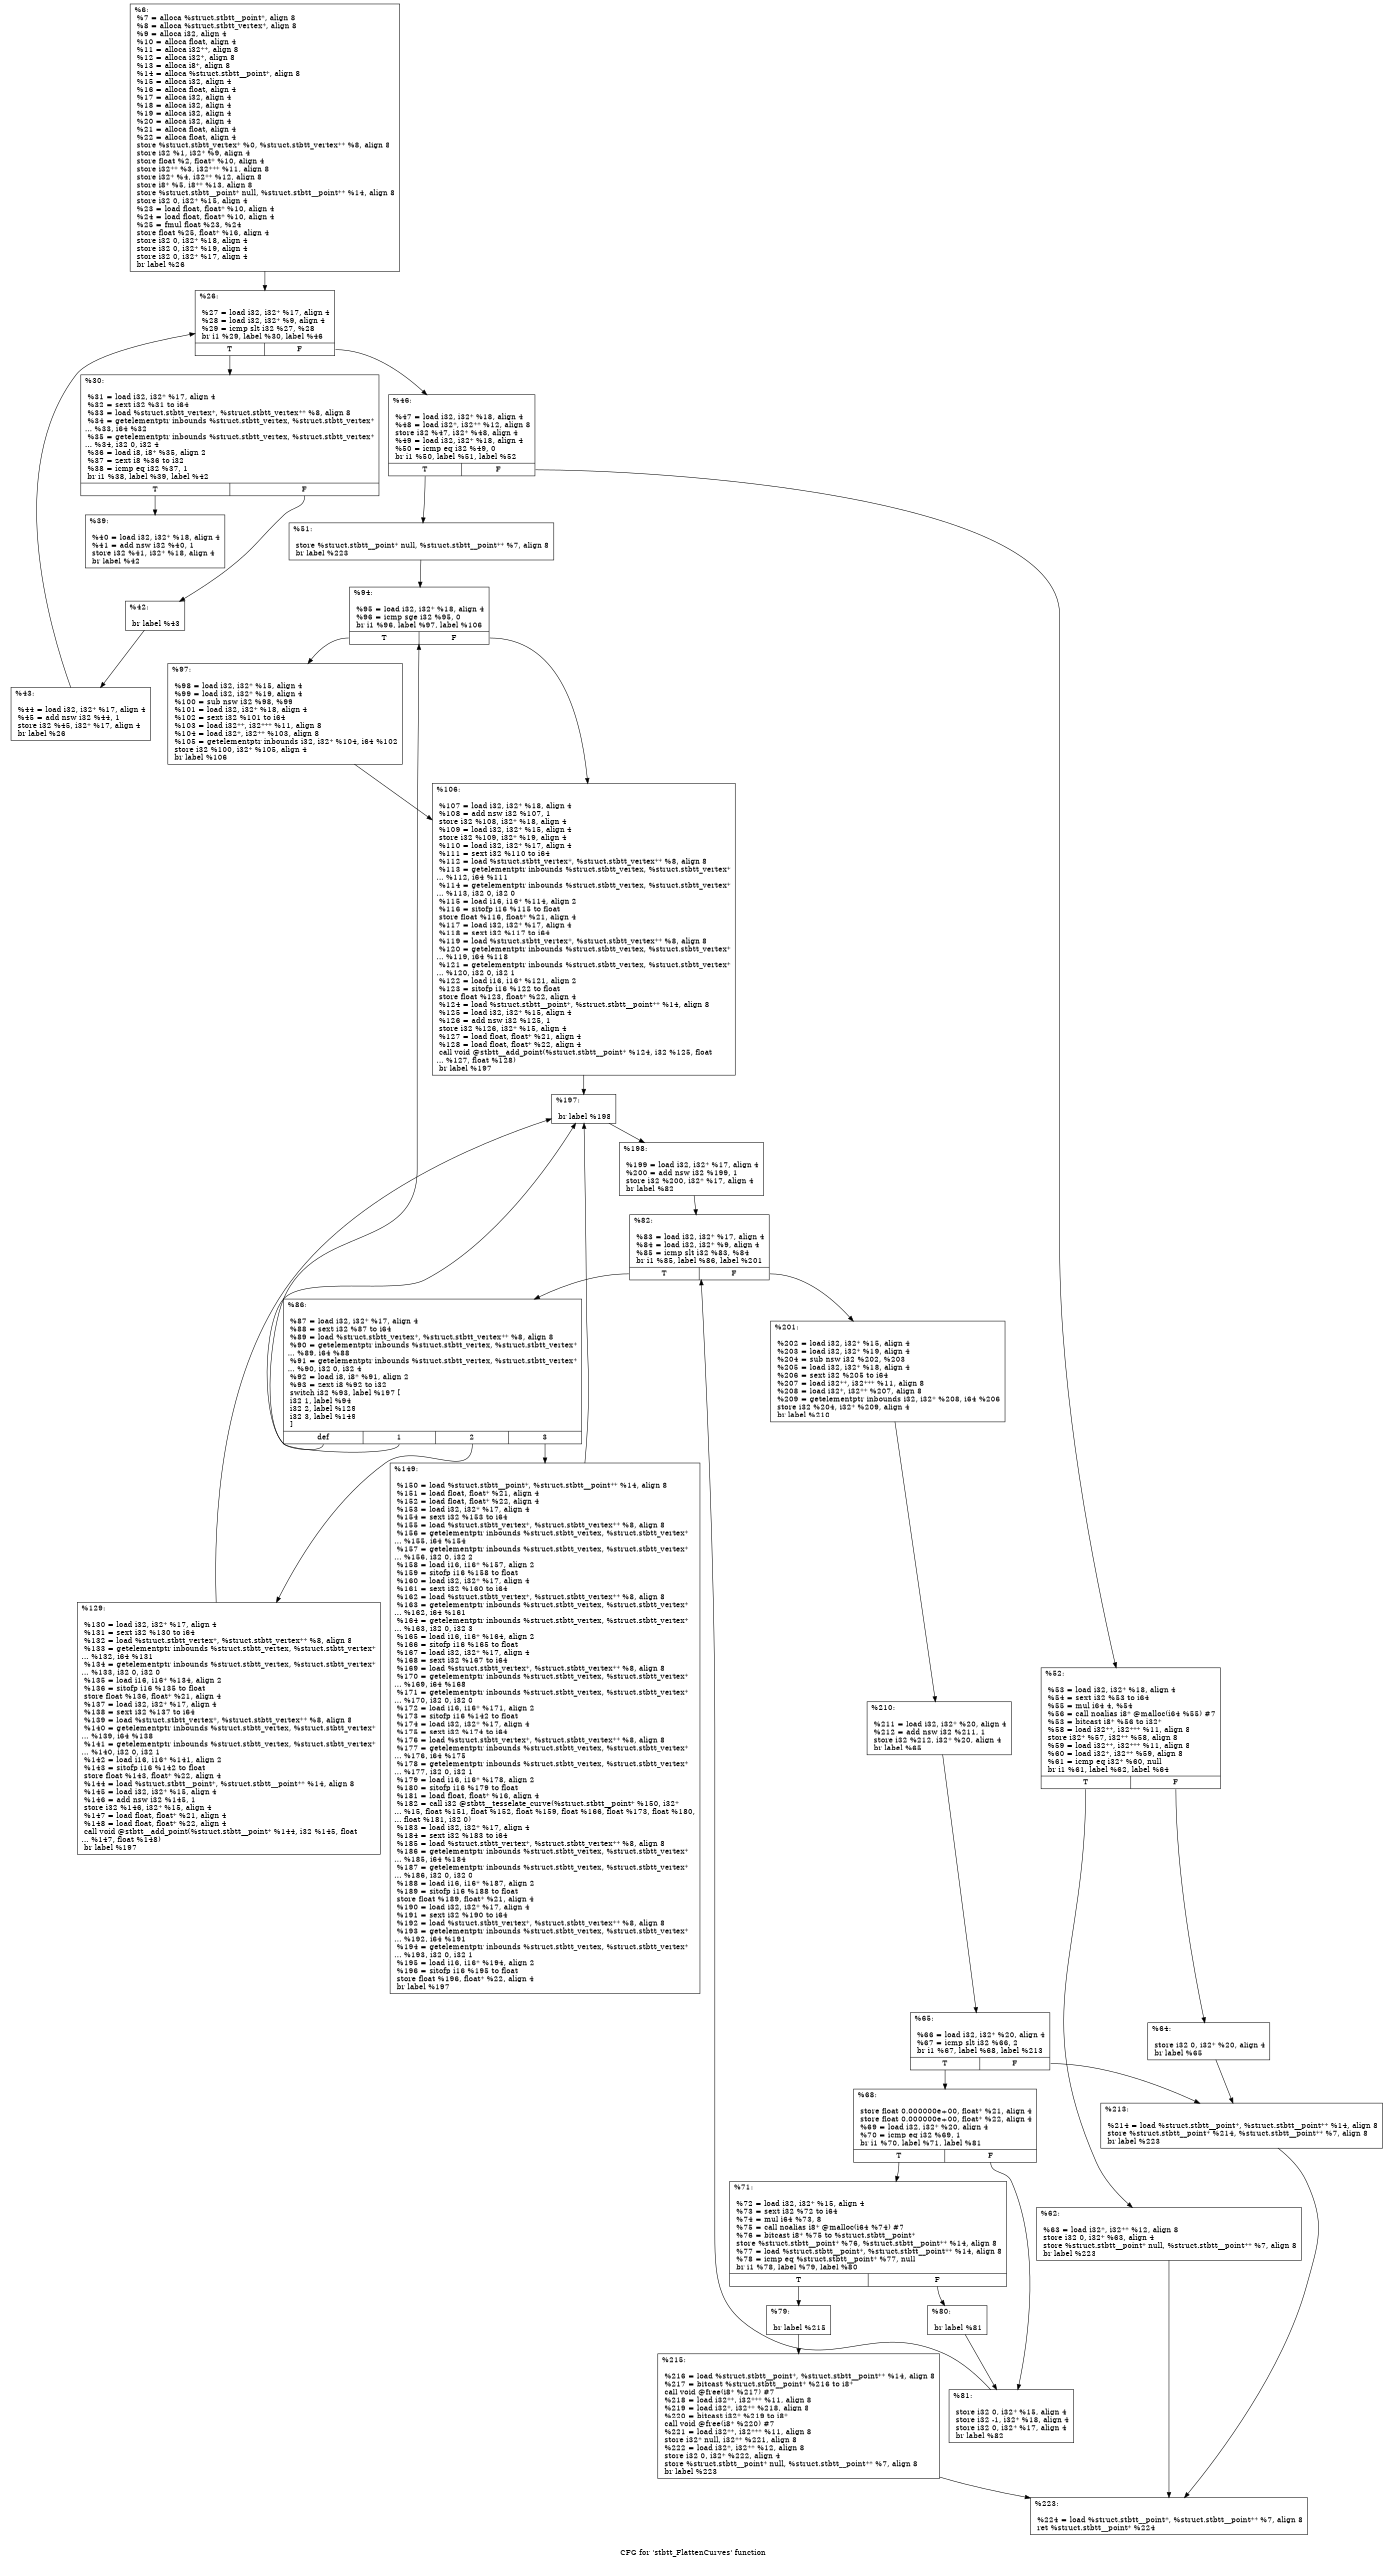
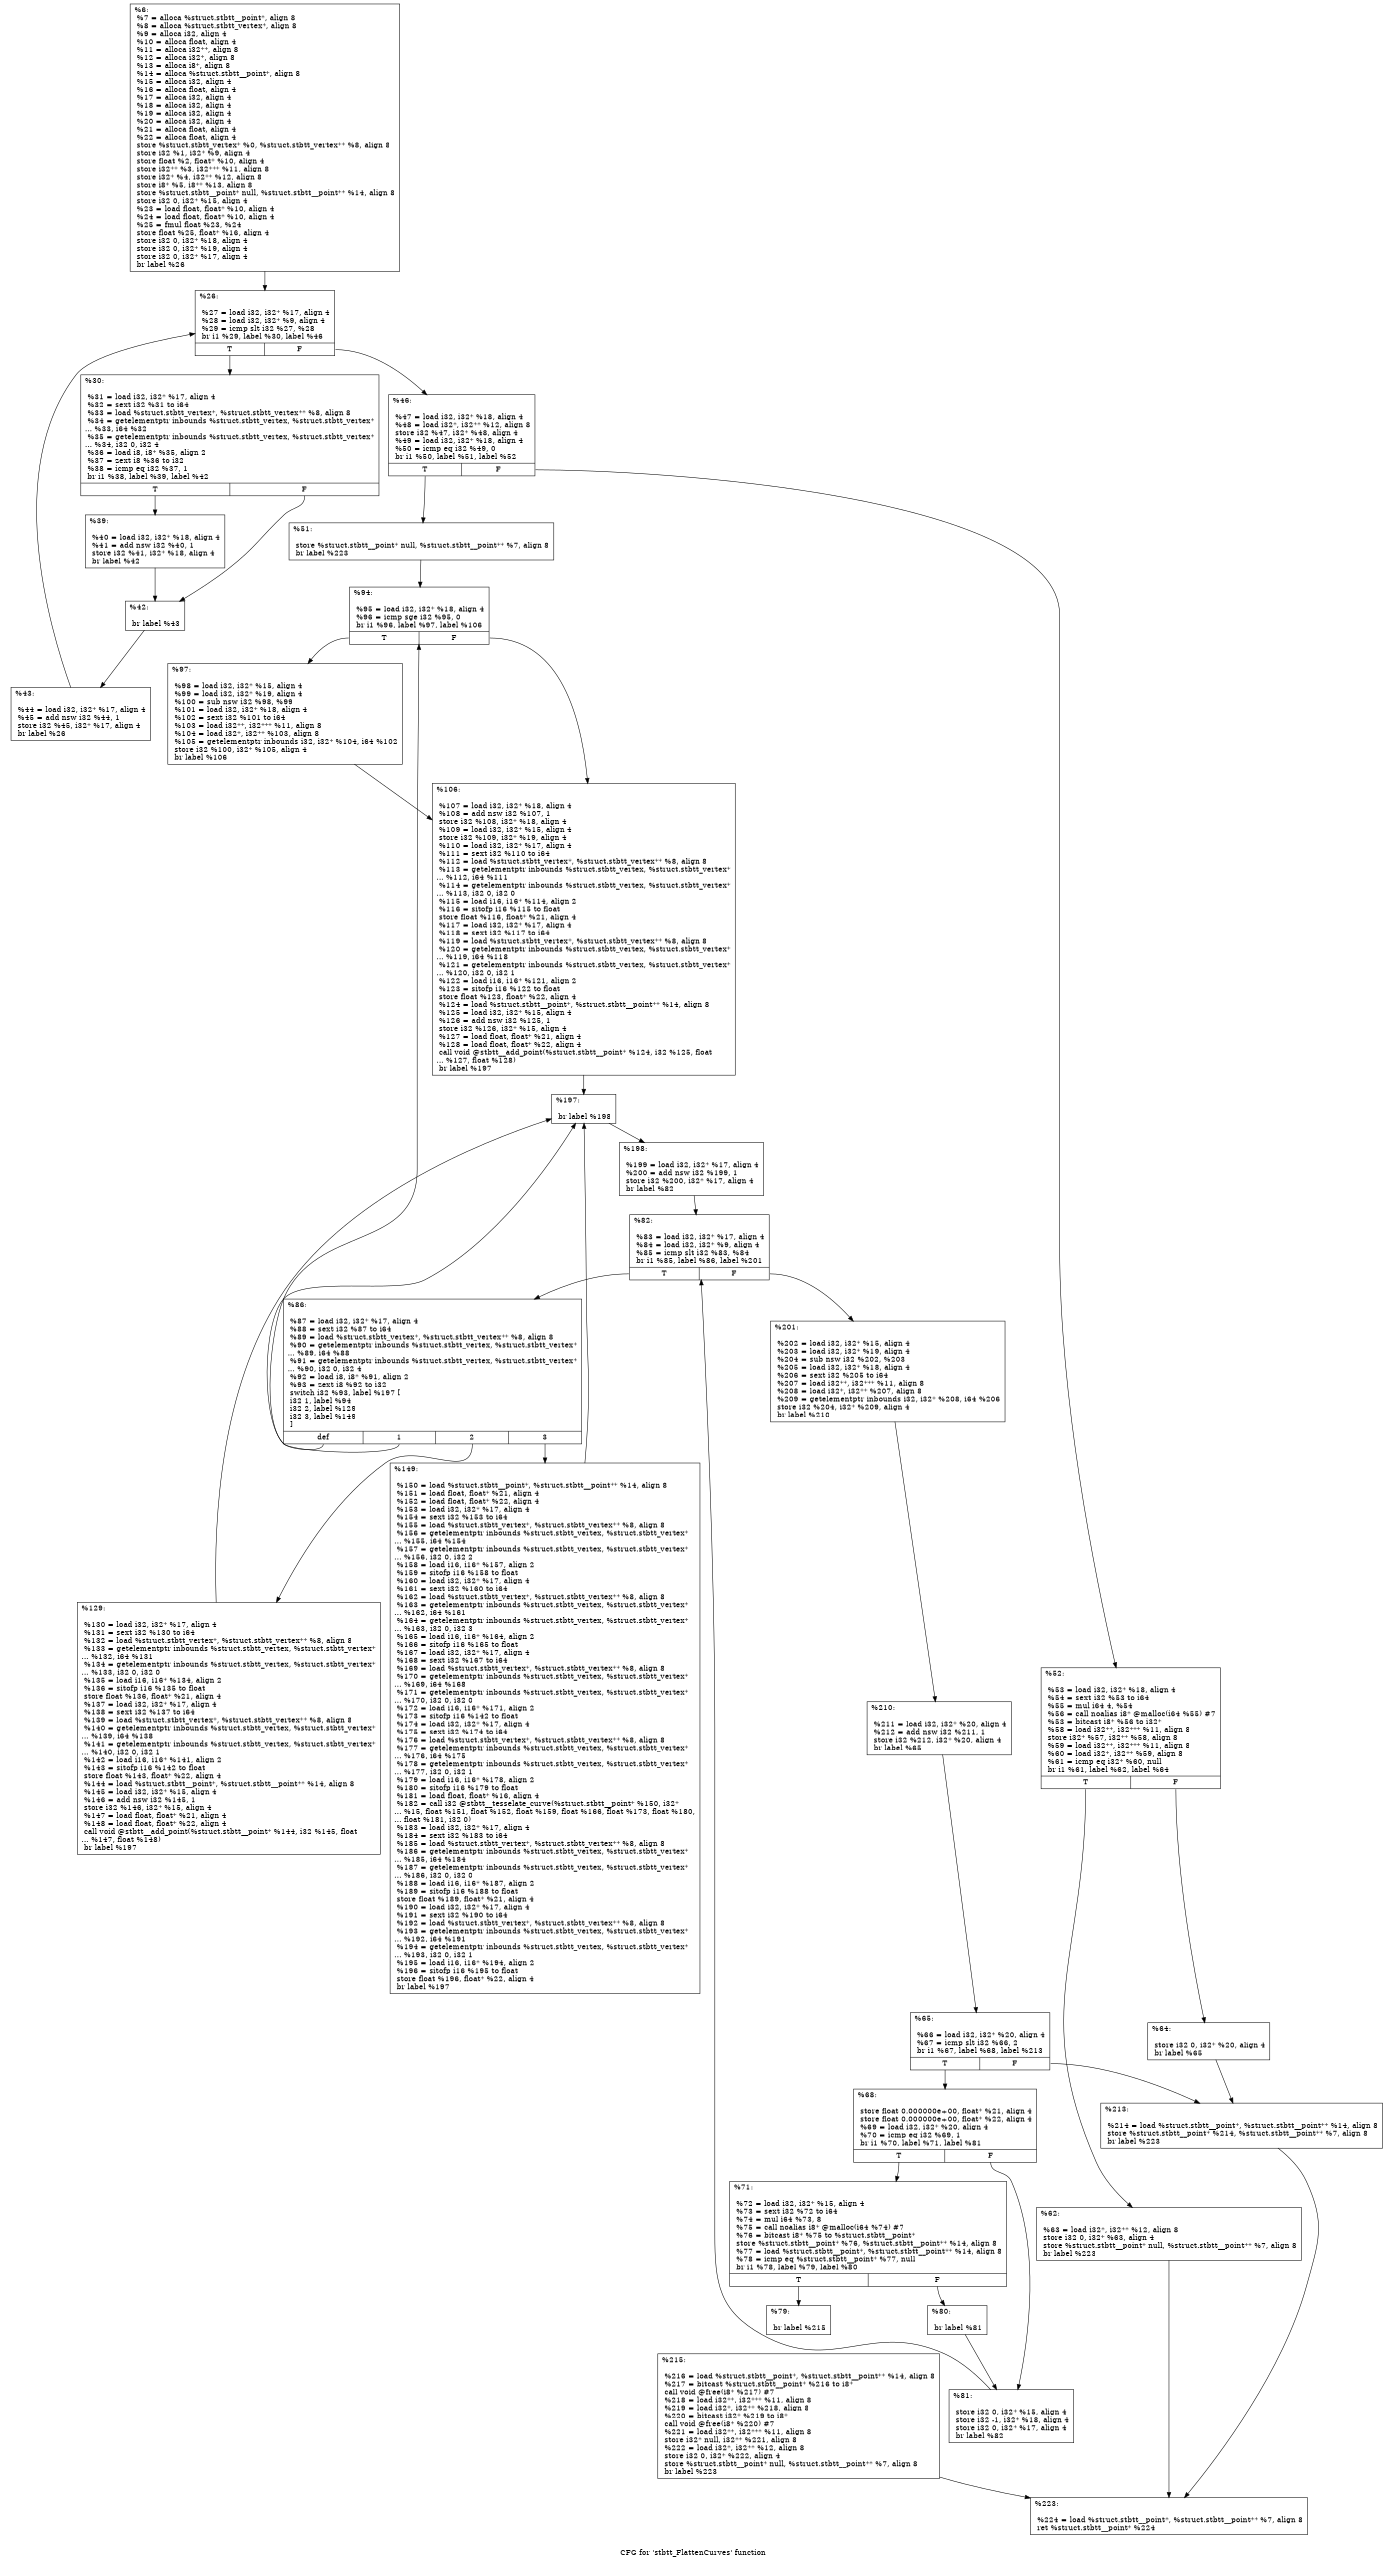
edge "%39:" -> "%42:": added
edge "%79:" -> "%215:": removed
